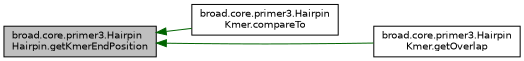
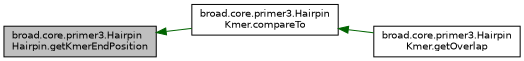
edge "broad.core.primer3.Hairpin Kmer.getOverlap" -> "broad.core.primer3.Hairpin Hairpin.getKmerEndPosition": now "broad.core.primer3.Hairpin Kmer.getOverlap" -> "broad.core.primer3.Hairpin Kmer.compareTo"
